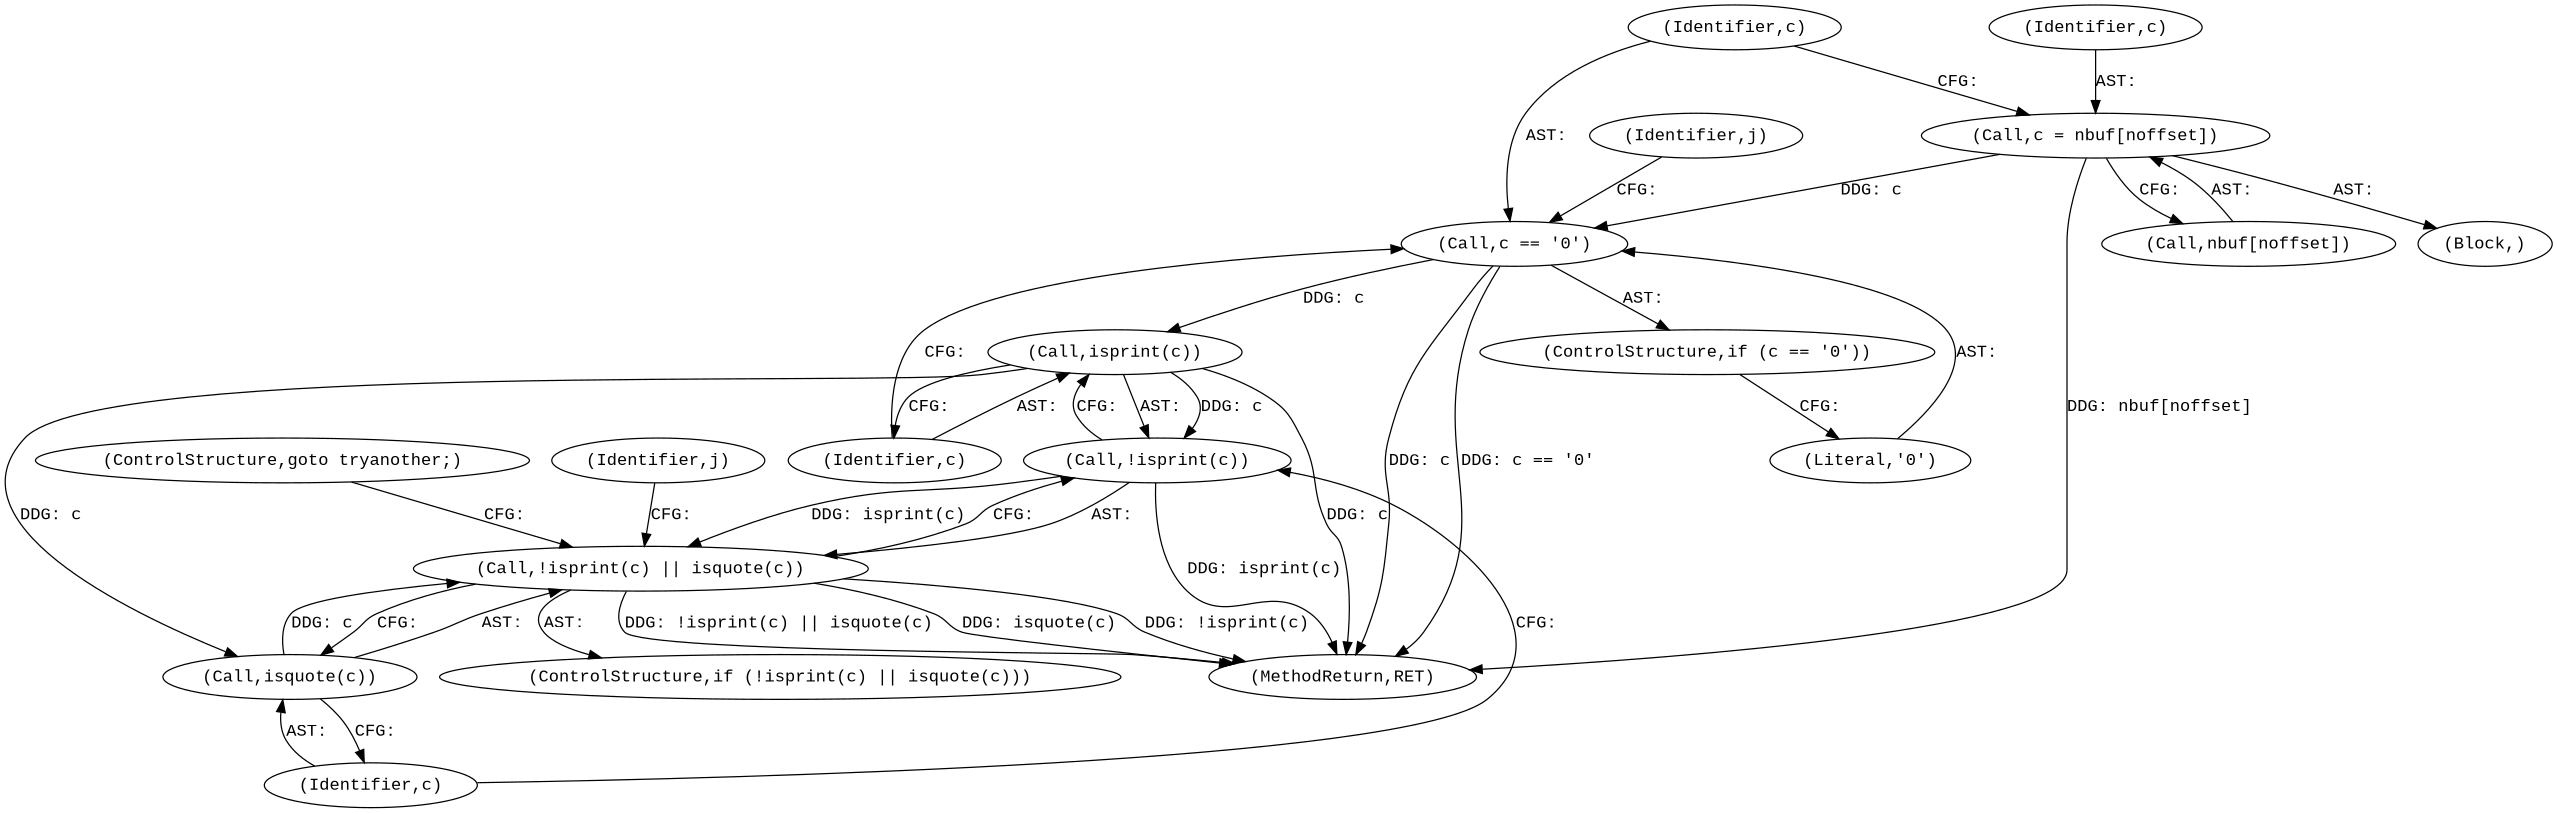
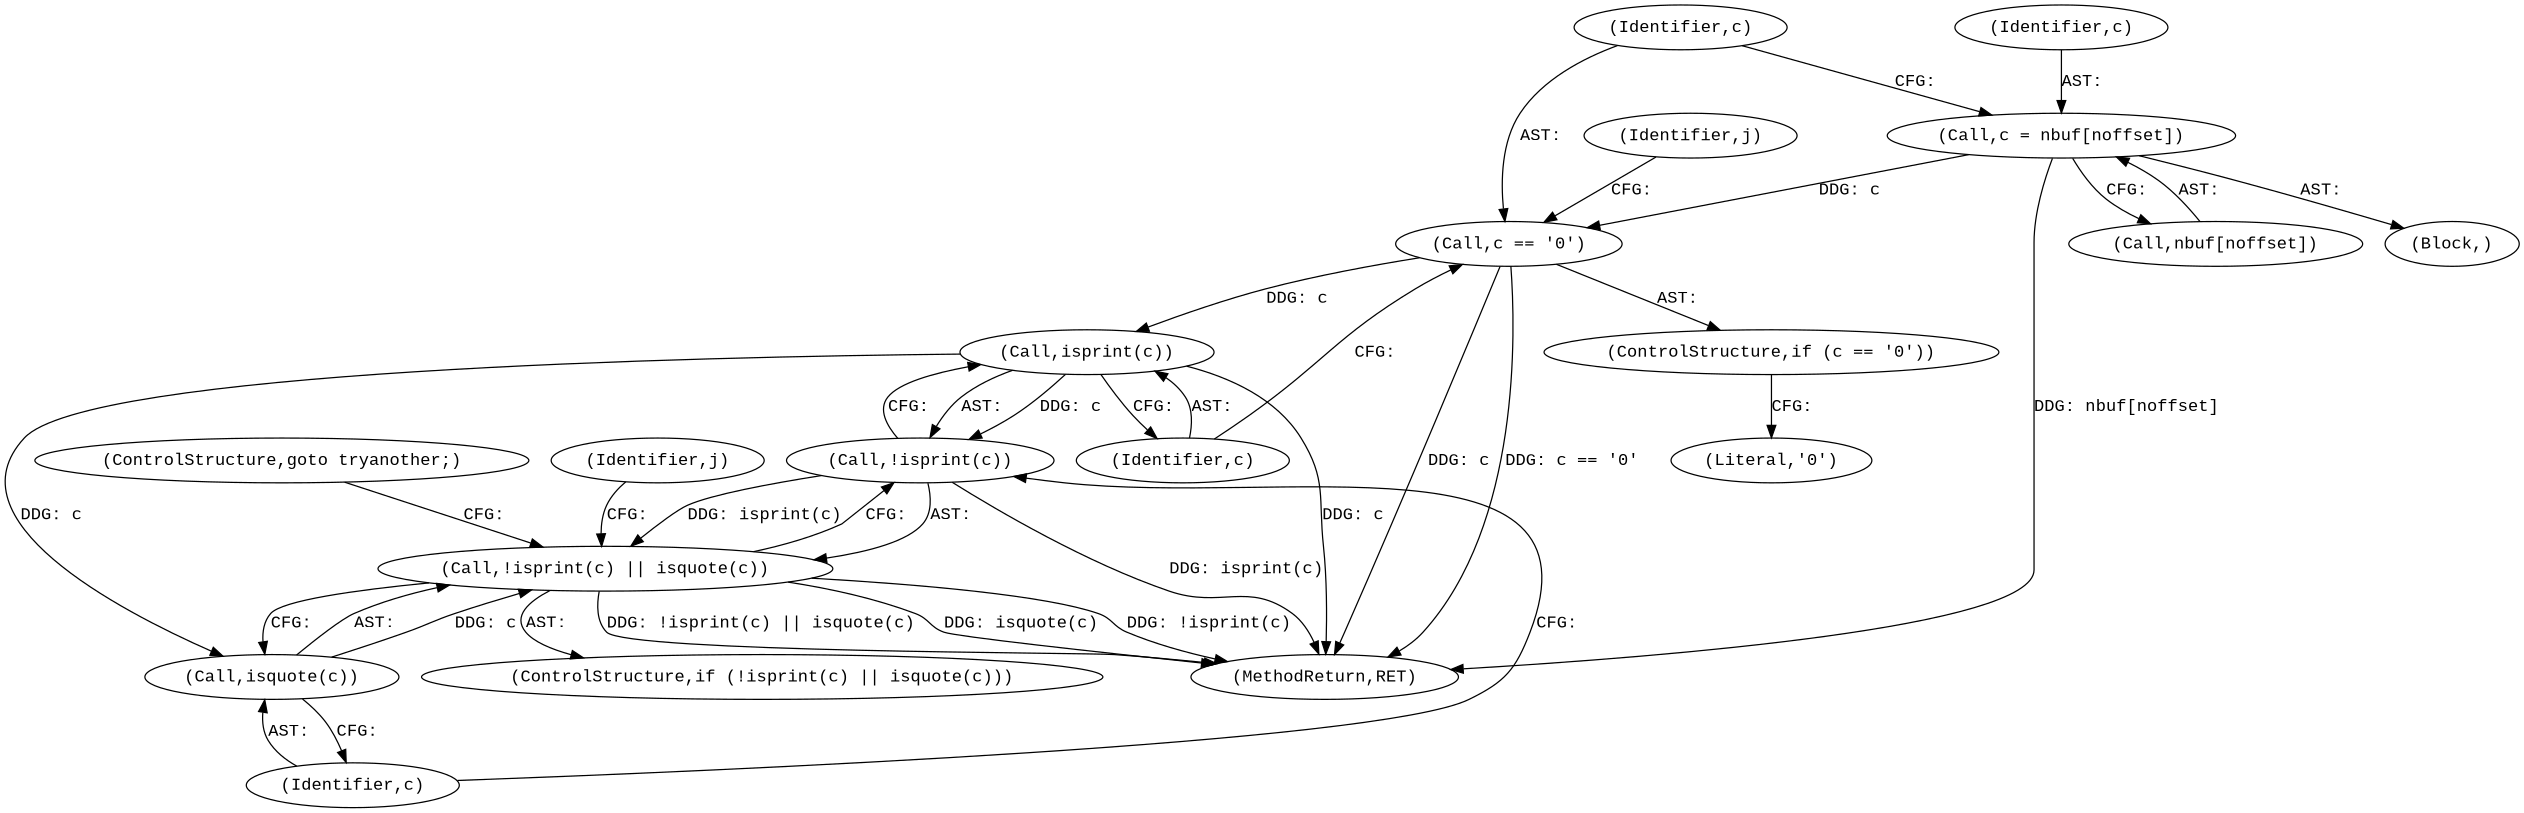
edge "(Literal,'0')" -> "(Call,c == '0')": removed, label "AST:"
